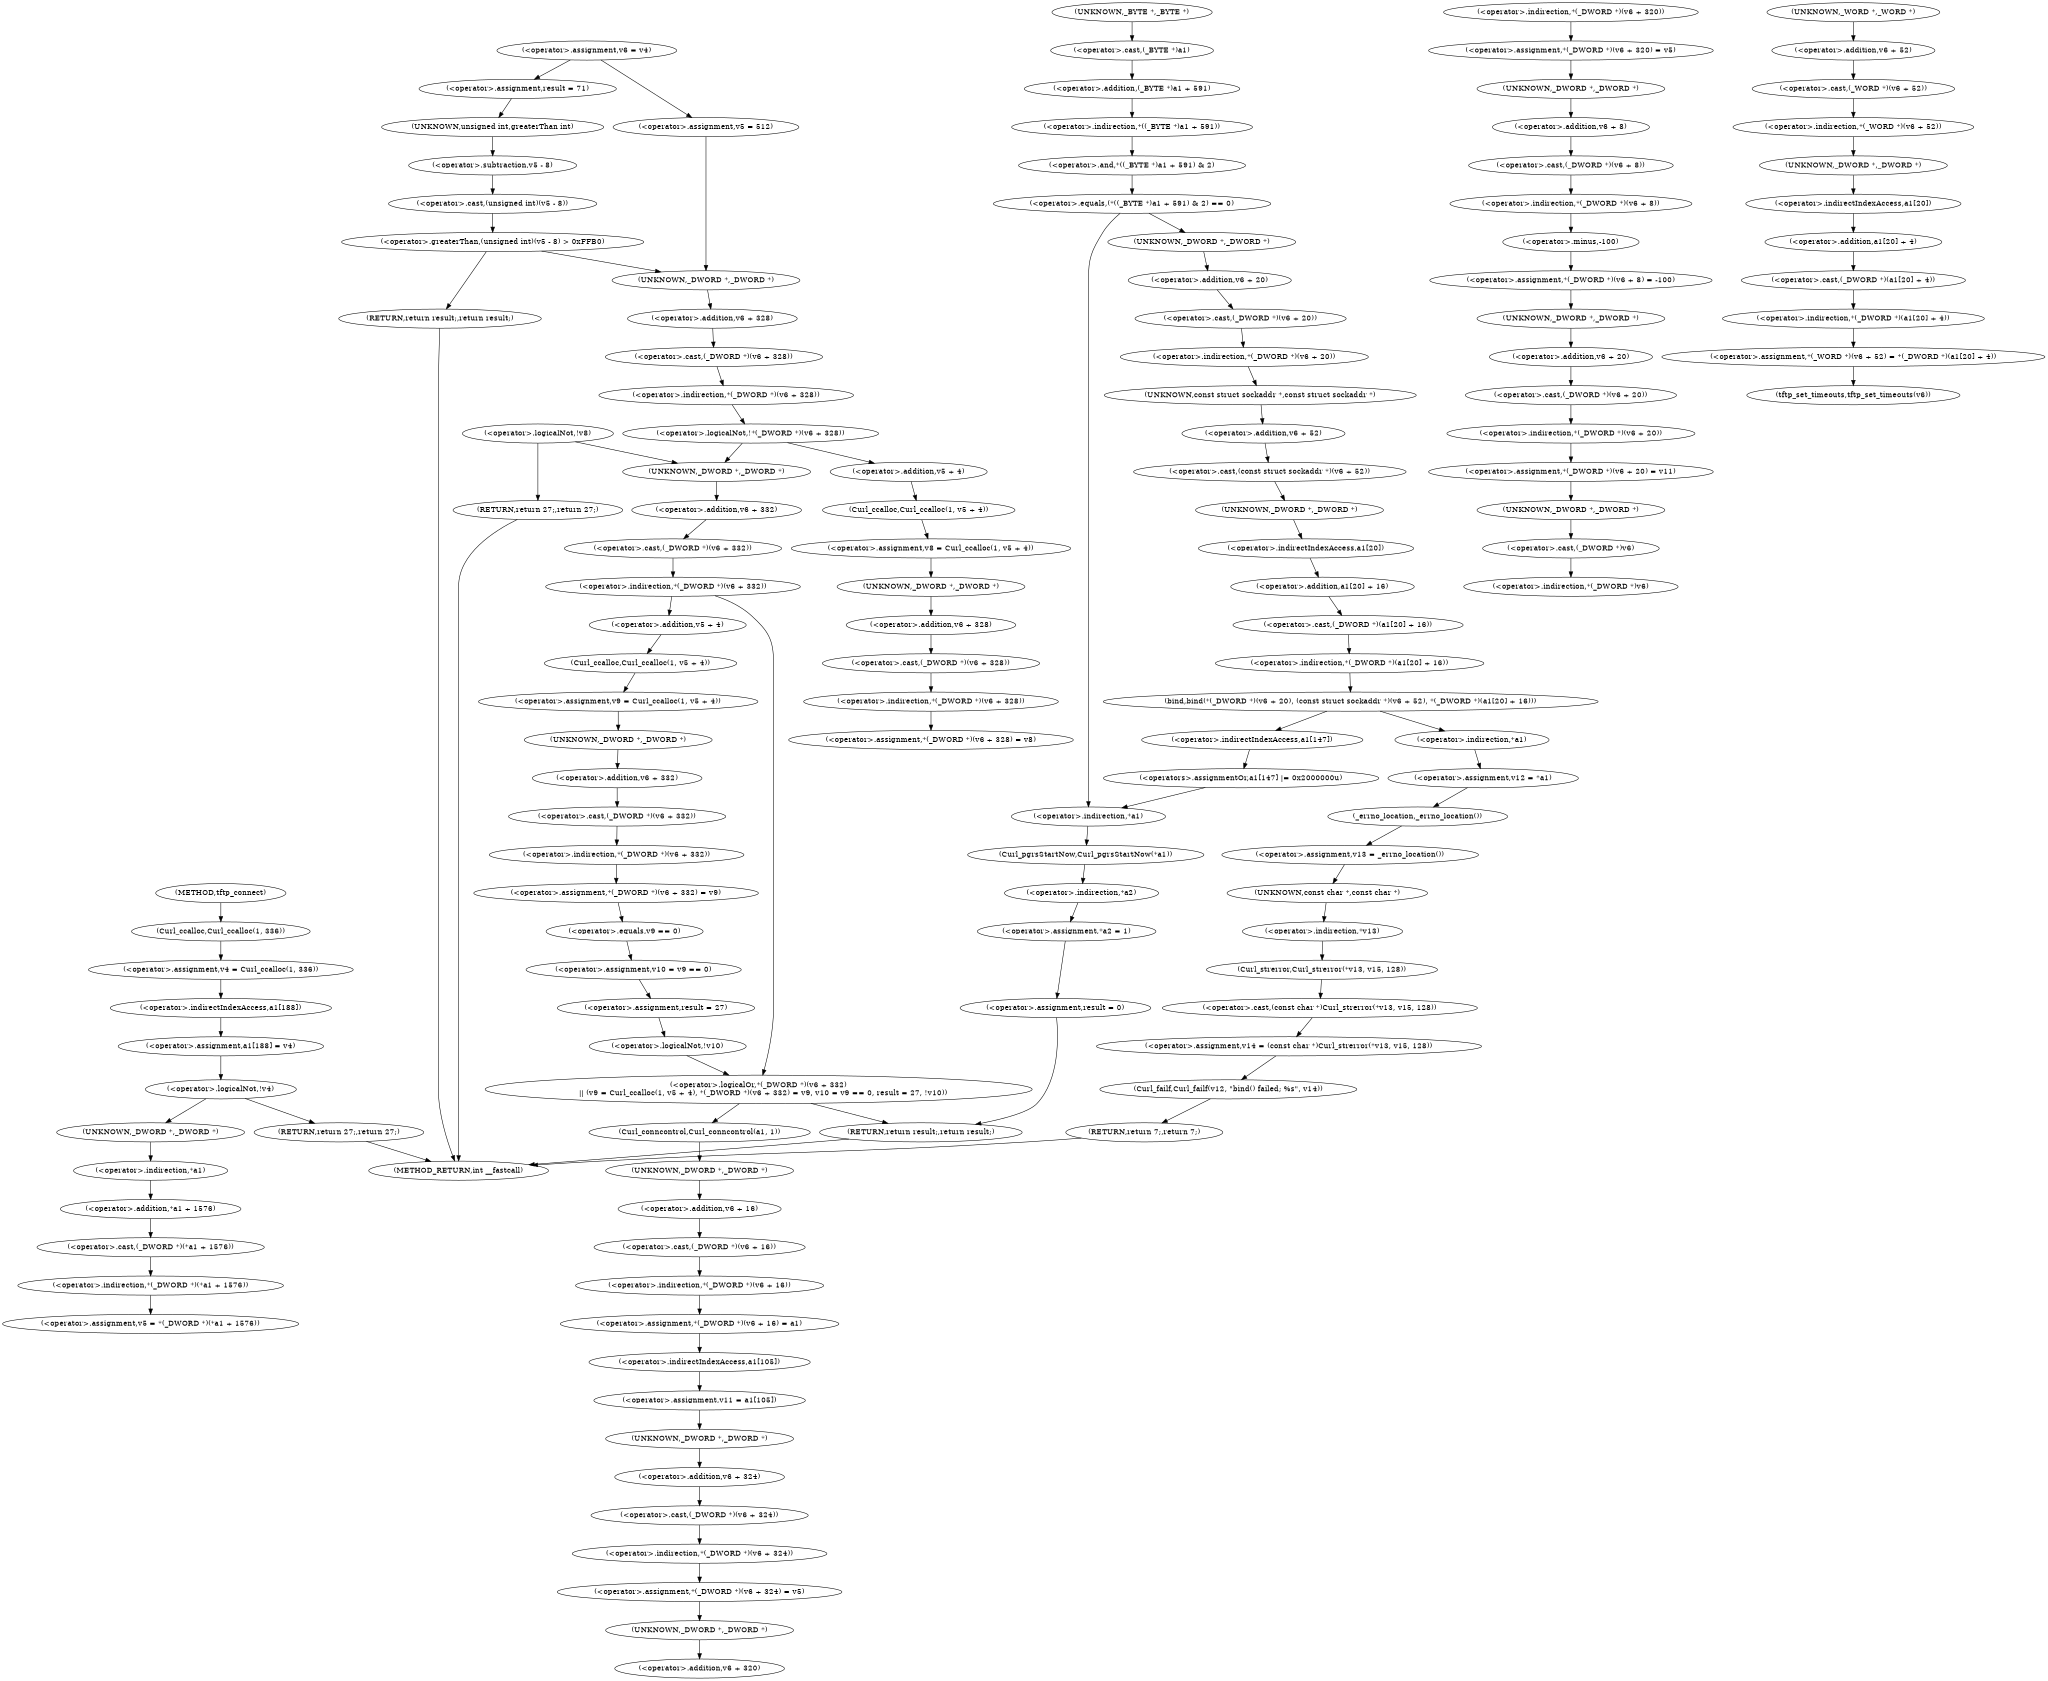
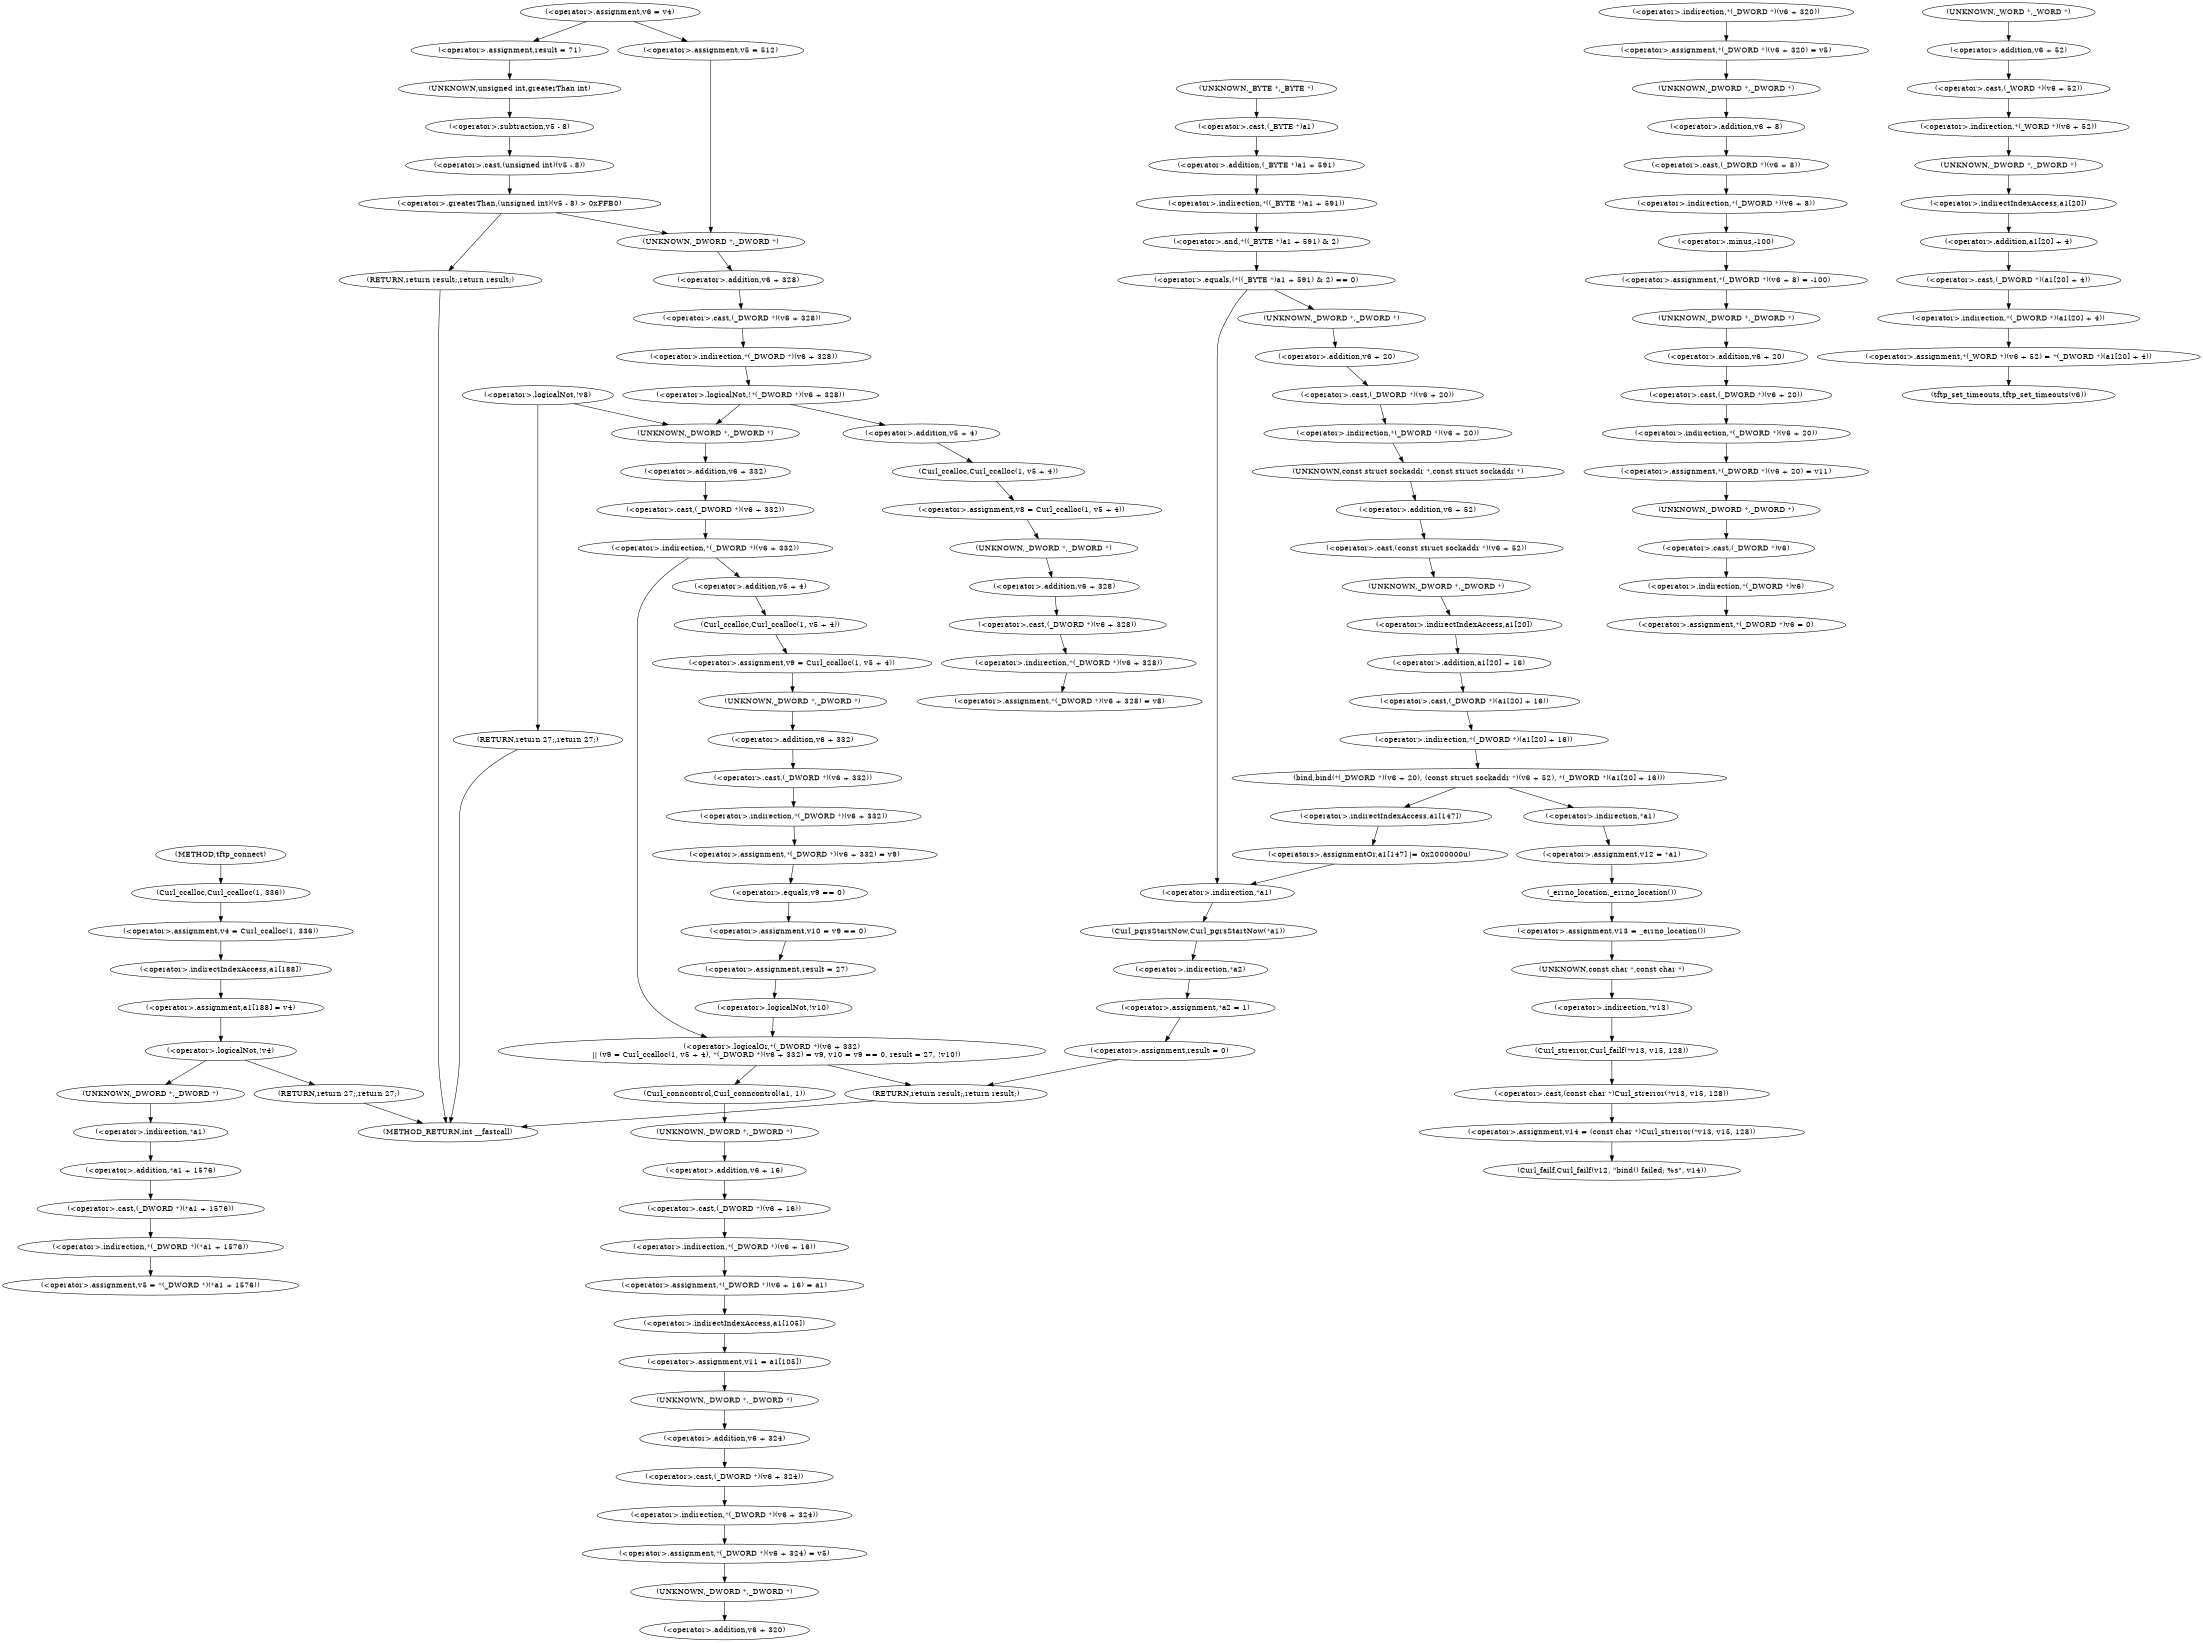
node "(<operator>.assignment,*(_DWORD *)v6 = 0)": added
node "(Curl_strerror,Curl_strerror(*v13, v15, 128))": label "(Curl_strerror,Curl_strerror(*v13, v15, 128))" -> "(Curl_strerror,Curl_failf(*v13, v15, 128))"
node "(RETURN,return 7;,return 7;)": removed
